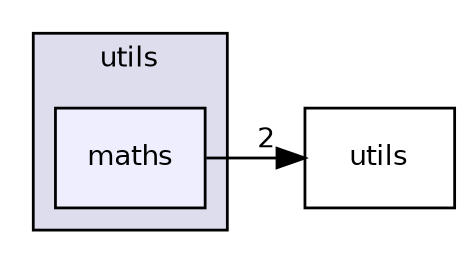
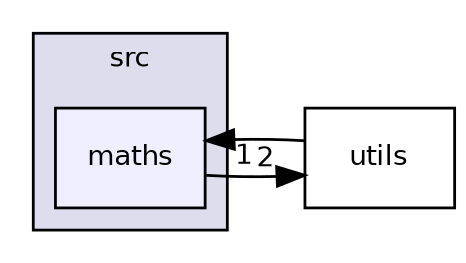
cluster "utils": label "utils" -> "src"
edge "utils" -> "maths": added
